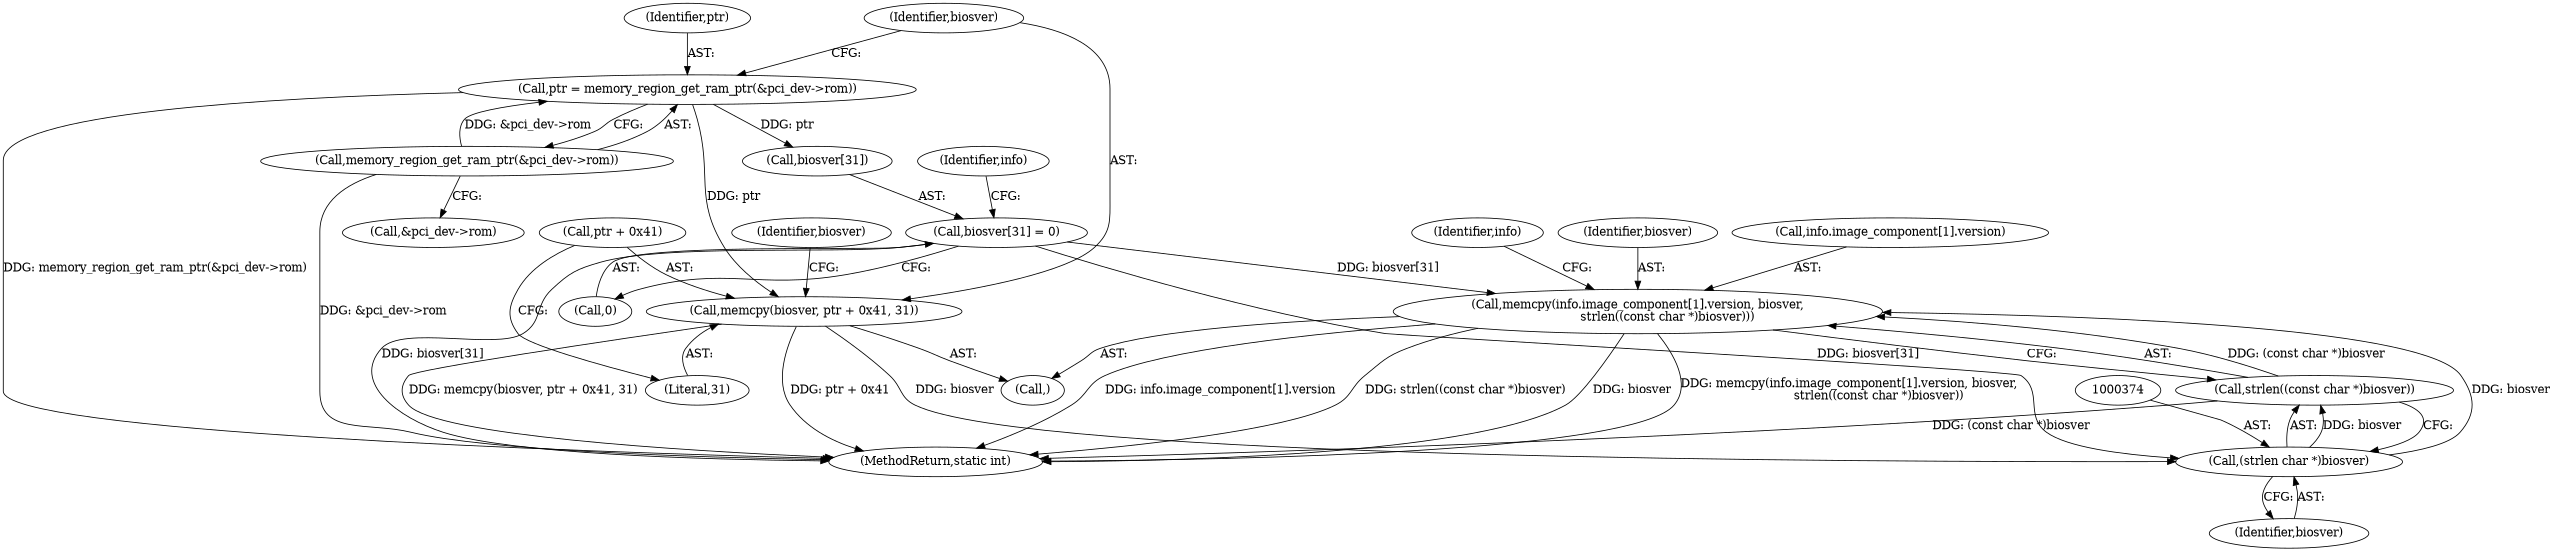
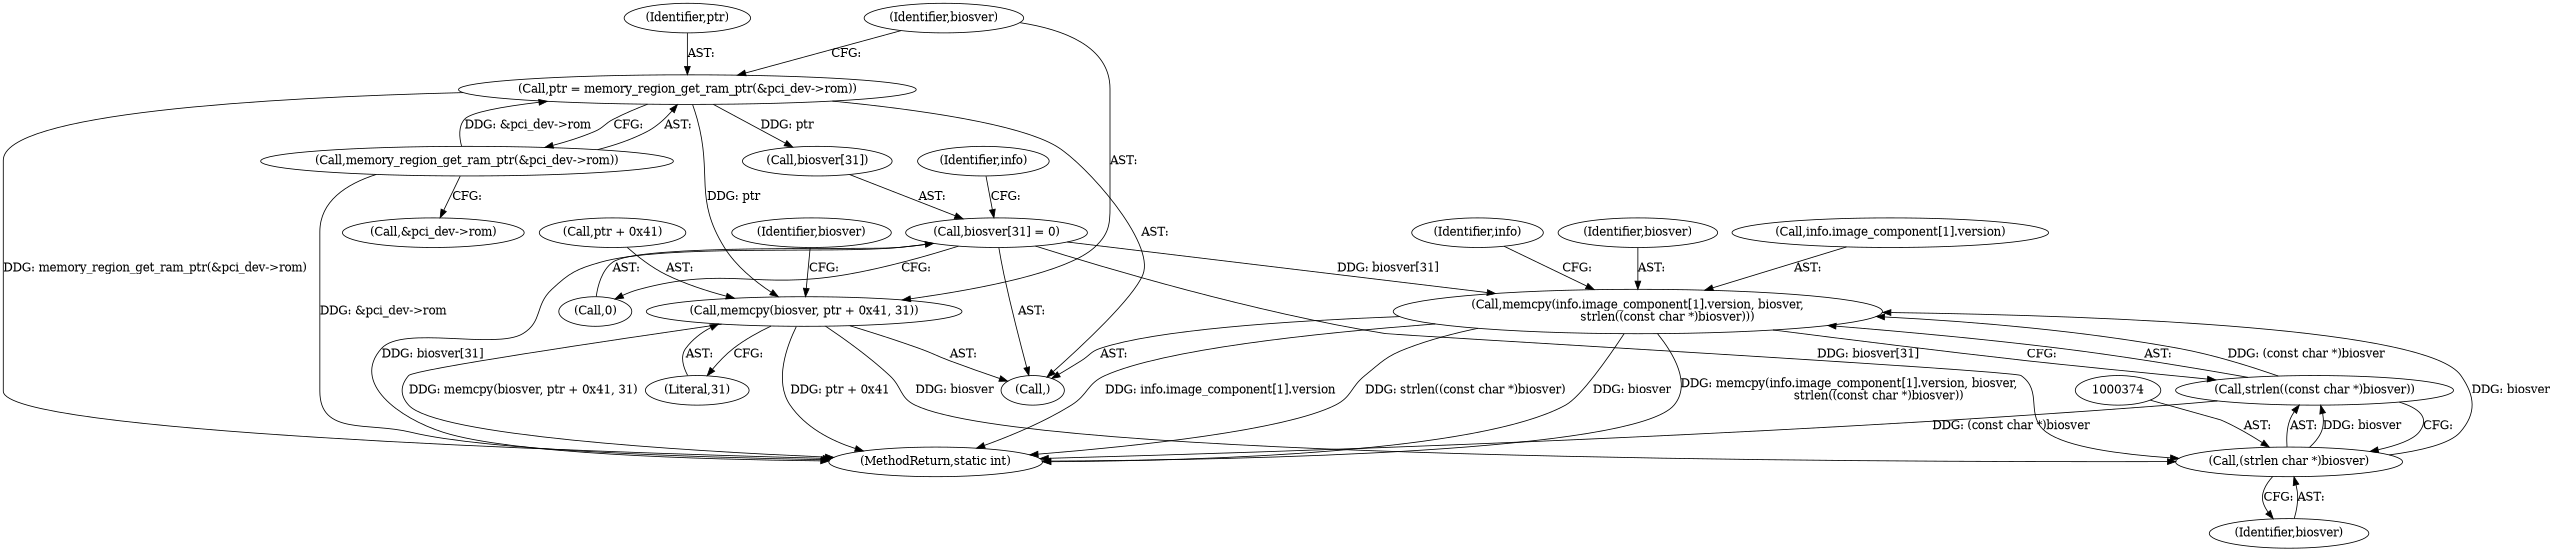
edge "(Call,ptr = memory_region_get_ram_ptr(&pci_dev->rom))" -> "(Call,)": added, label "AST:"
edge "(Call,biosver[31] = 0)" -> "(Call,)": added, label "AST:"
edge "(Call,ptr + 0x41)" -> "(Literal,31)": now "(Call,memcpy(biosver, ptr + 0x41, 31))" -> "(Literal,31)"
